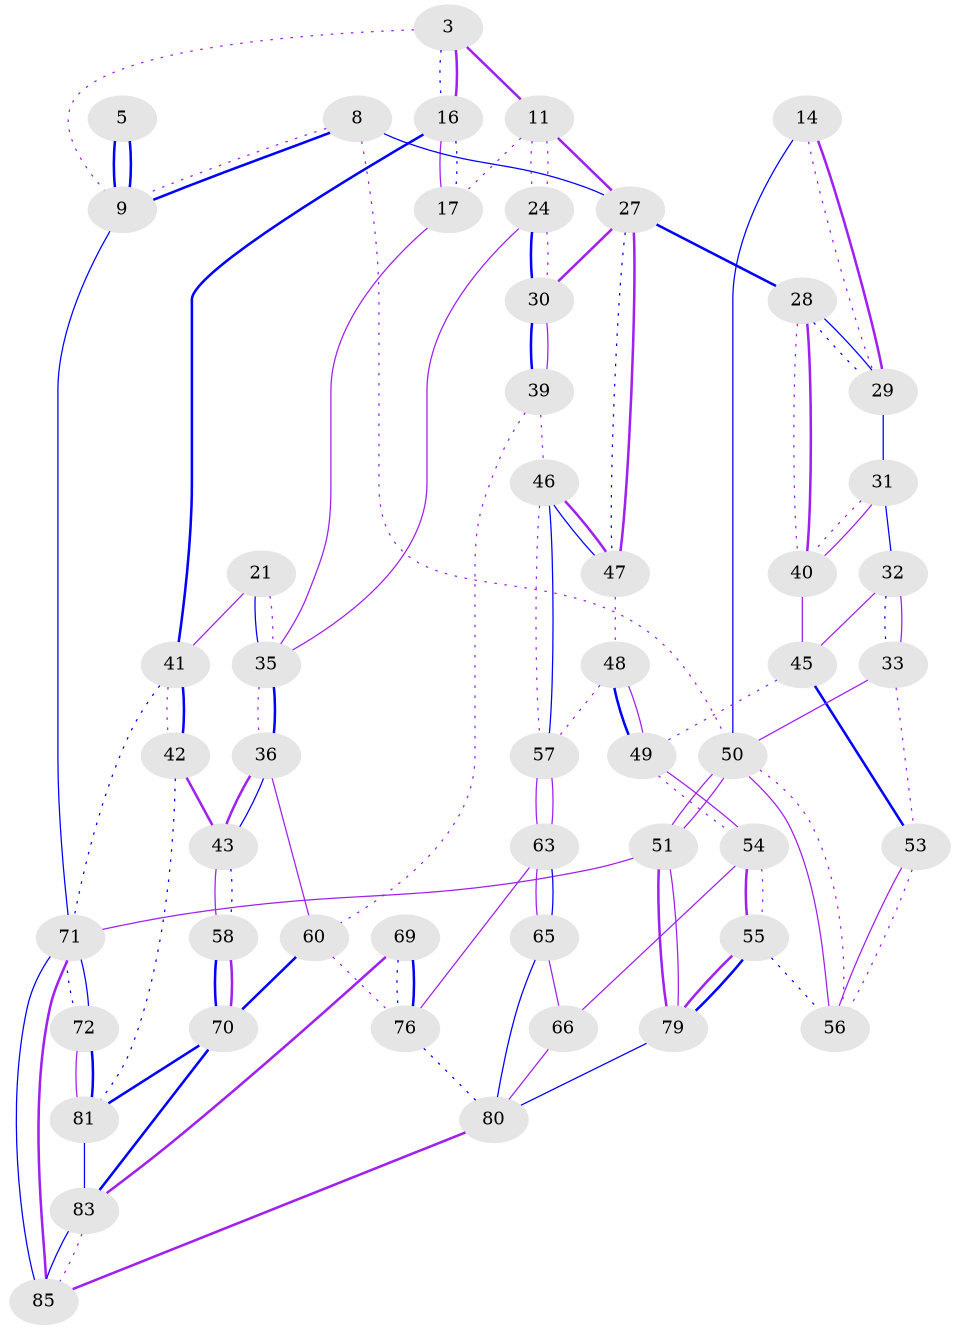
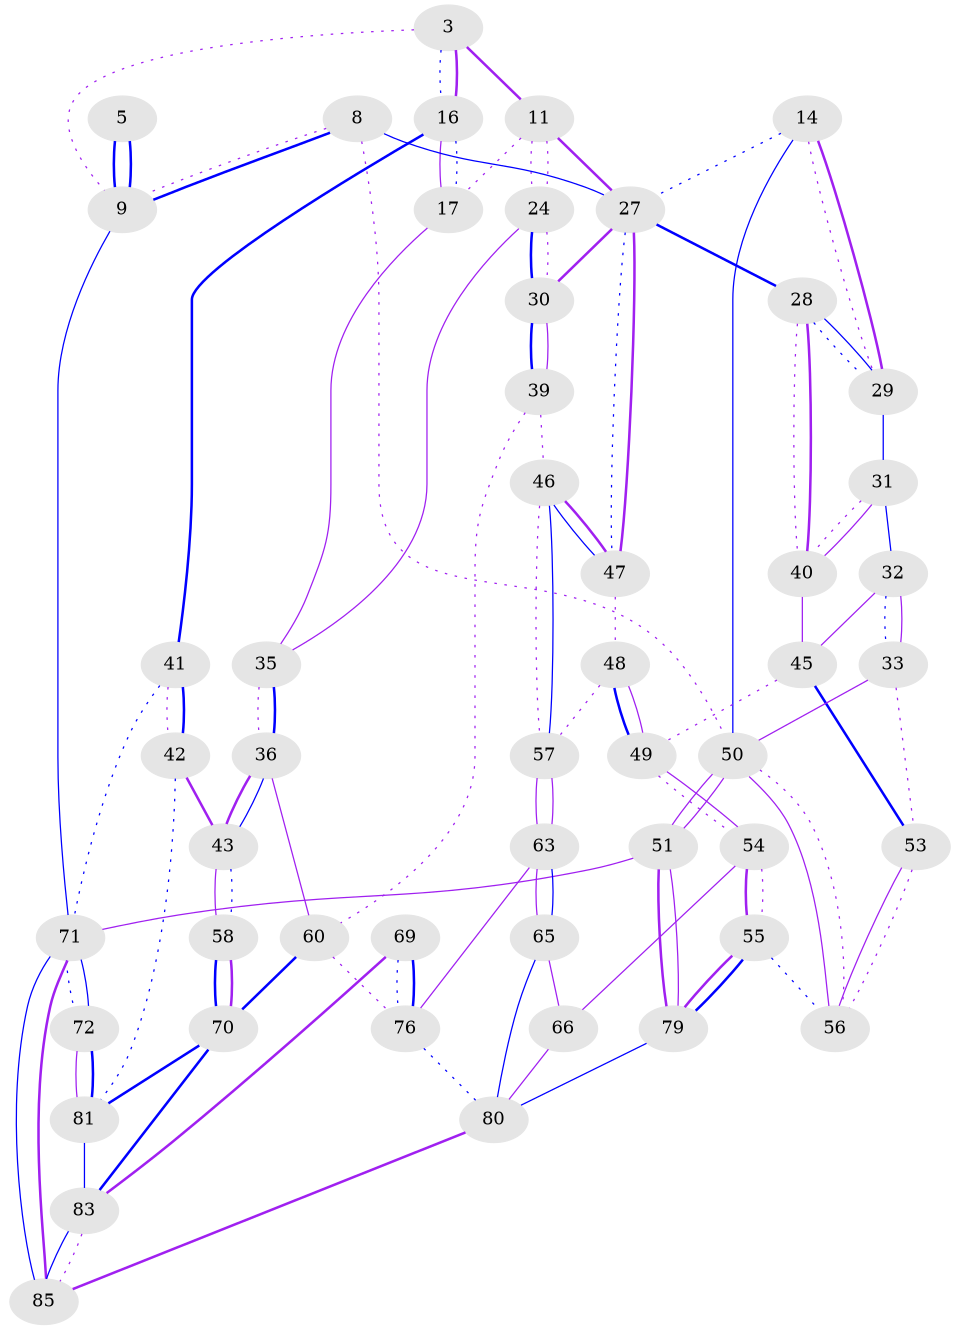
edge "14" -- "27": added
node "21": removed
